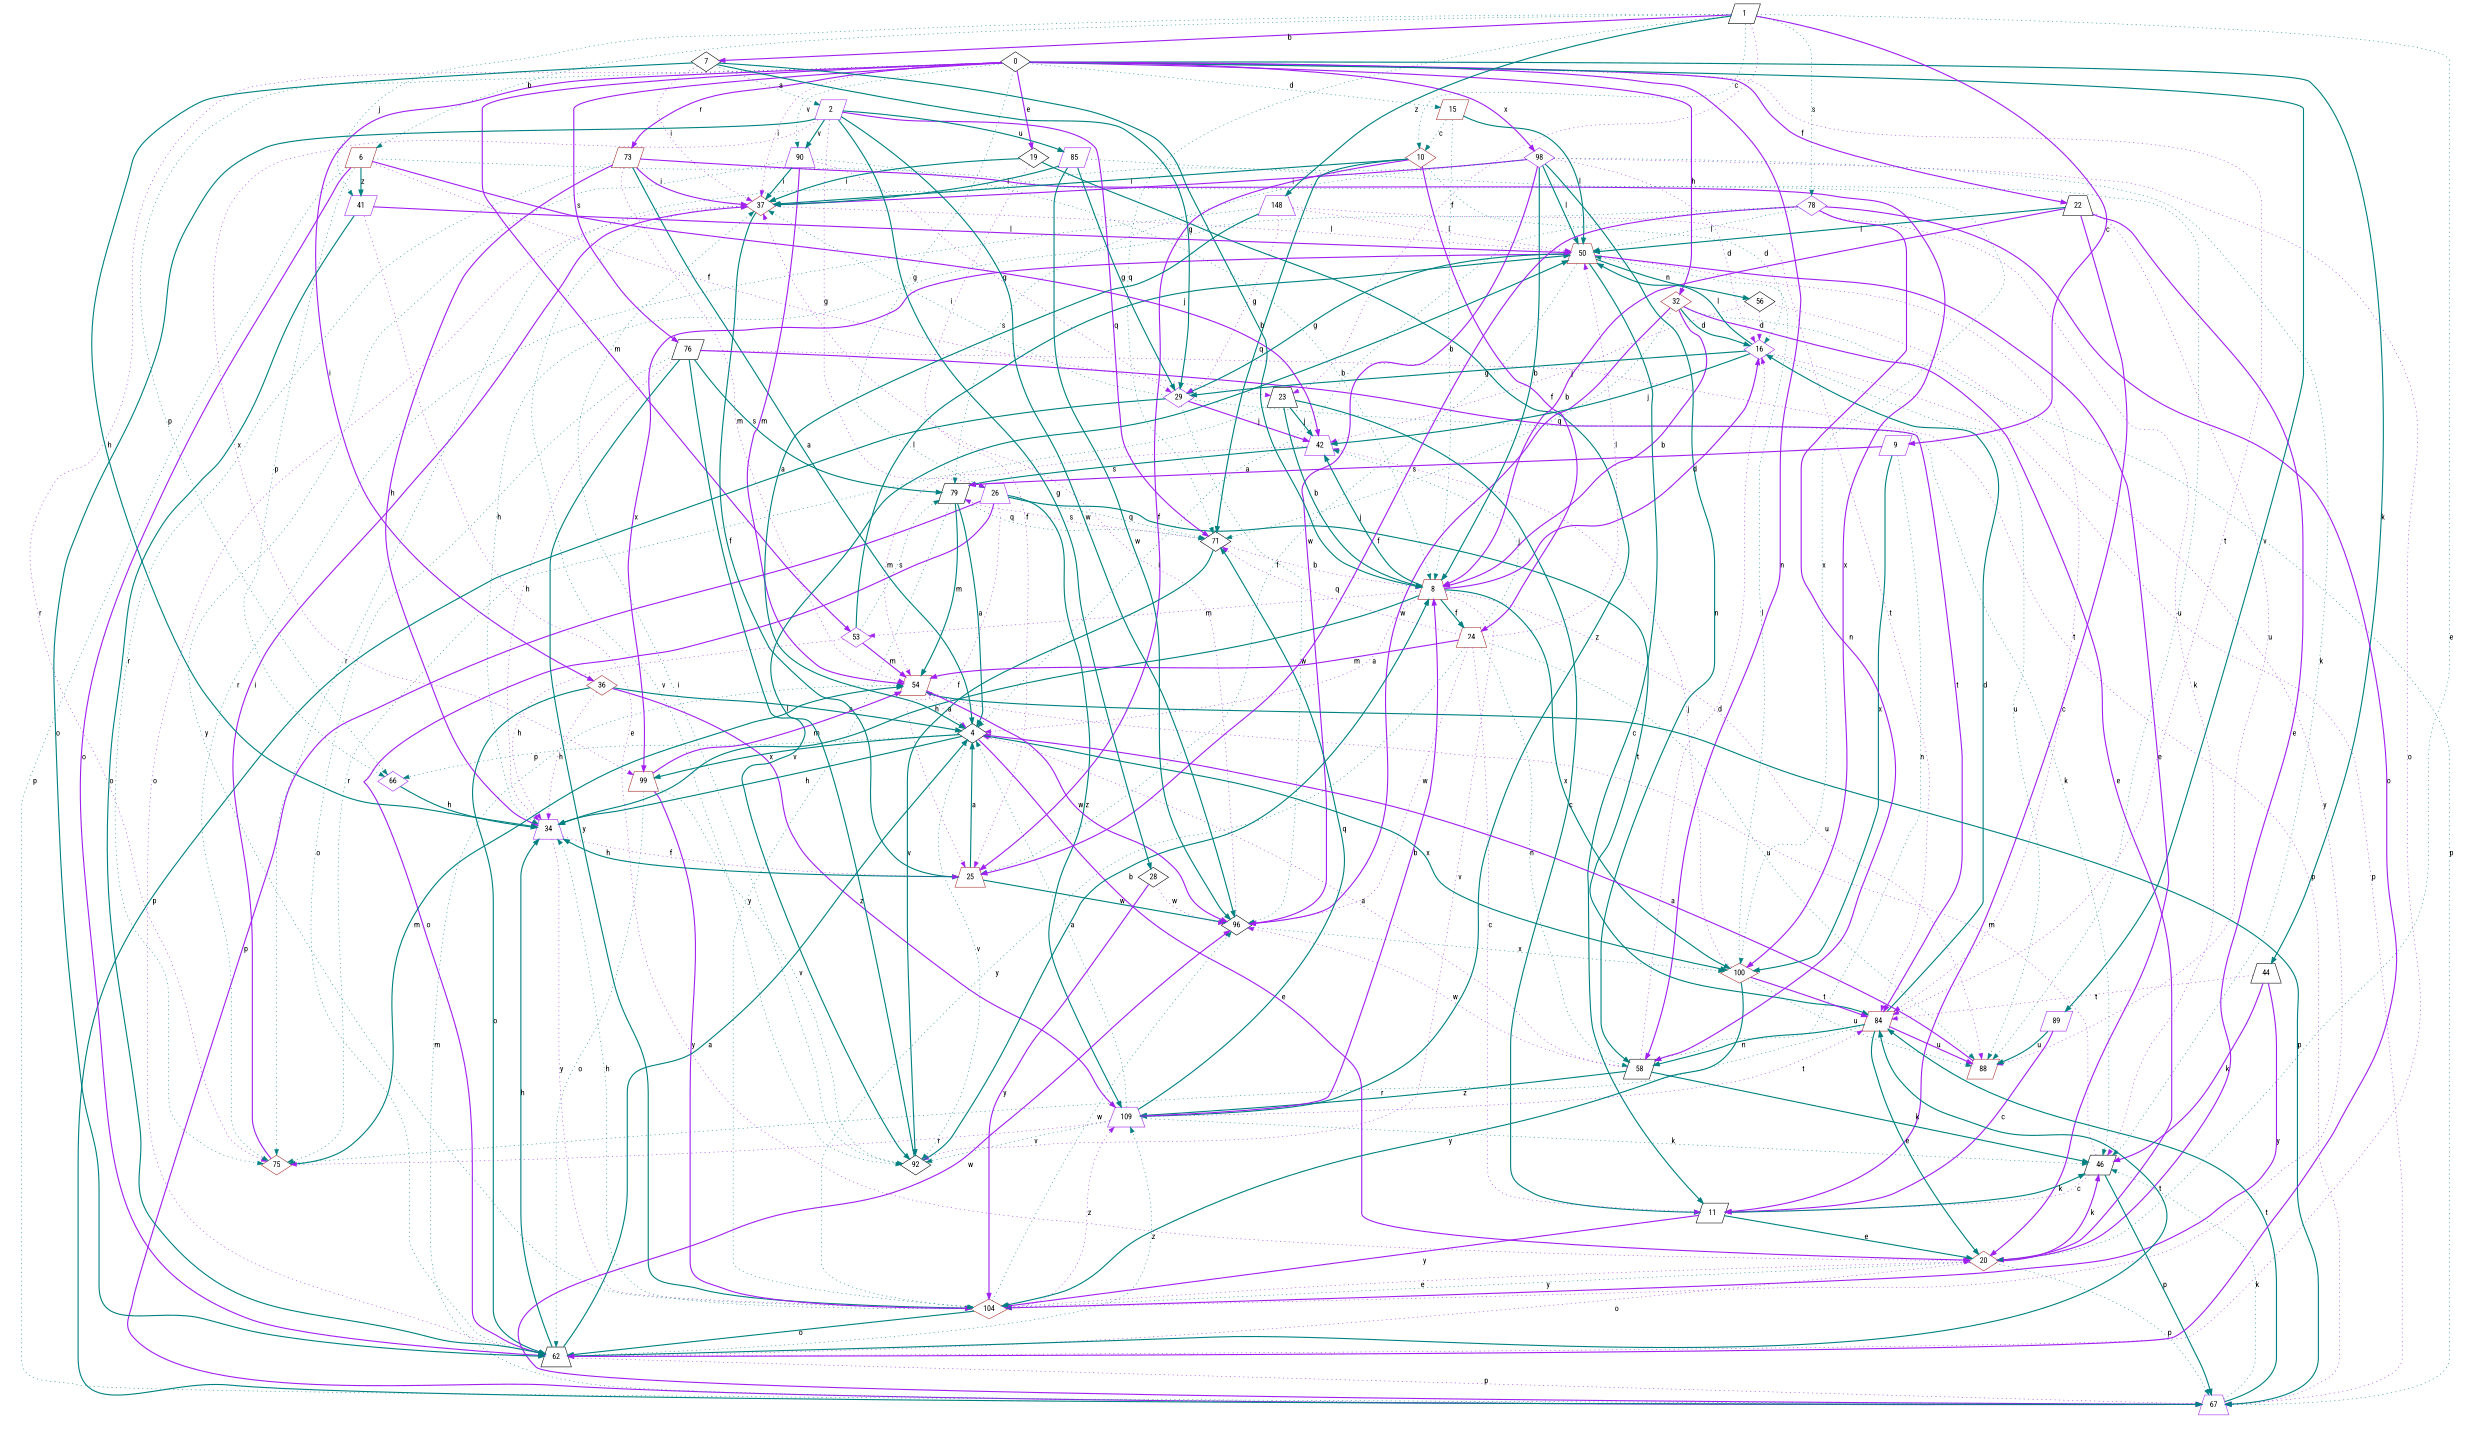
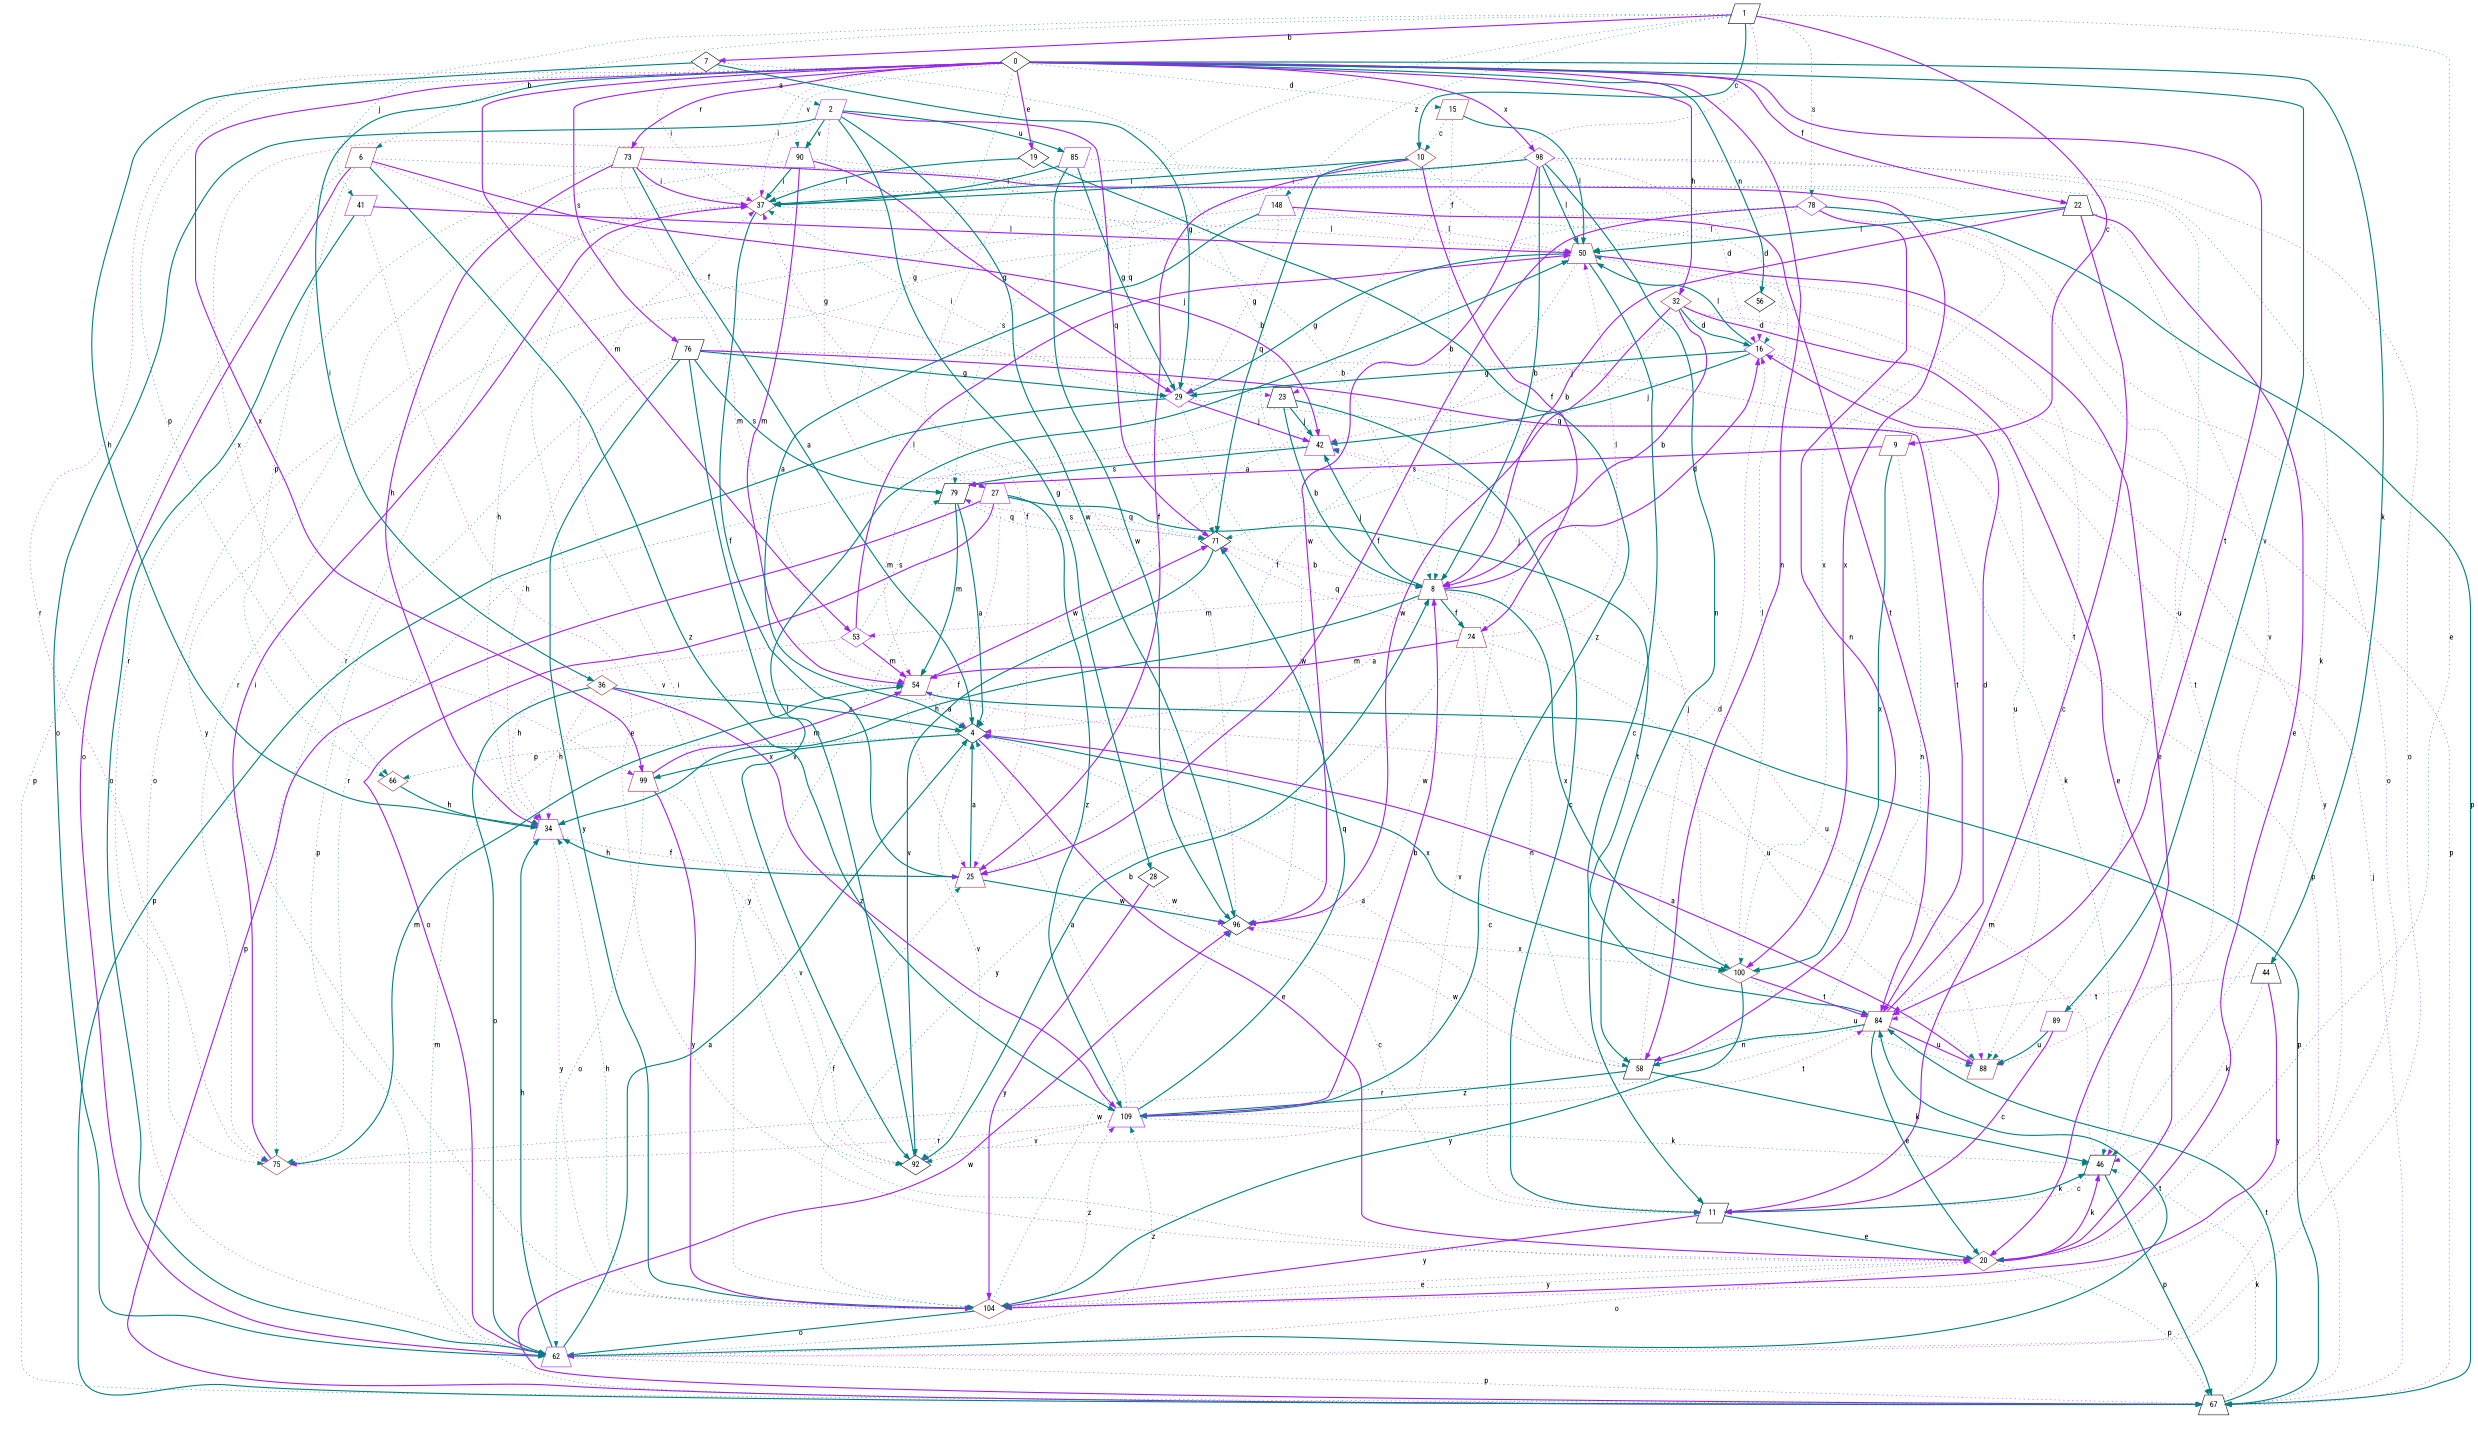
edge "1" -> "148": style bold -> dotted
edge "1" -> "10": style dotted -> bold
edge "0" -> "36": color purple -> teal
edge "0" -> "84": style dotted -> bold
edge "7" -> "8": style bold -> dotted
edge "6" -> "41": now "6" -> "109"
edge "98" -> "37": color purple -> teal
edge "90" -> "29": style dotted -> bold
edge "50" -> "56": now "0" -> "56"
edge "50" -> "99": now "0" -> "99"
edge "53" -> "50": color teal -> purple
edge "76" -> "29": added, label "g"
edge "148" -> "84": style dotted -> bold
node "9": color purple -> brown
node "26": label "26" -> "27"
edge "84" -> "16": color teal -> purple
edge "22" -> "88": label "u" -> "v"
edge "92" -> "37": color teal -> purple
edge "78" -> "46": label "k" -> "t"
edge "78" -> "67": added, label "p"
edge "32" -> "67": color teal -> purple
node "66": color purple -> brown
edge "4" -> "34": removed, label "h"
edge "54" -> "96": now "54" -> "71"
edge "76" -> "62": label "o" -> "p"
edge "16" -> "67": label "p" -> "j"
edge "28" -> "11": added, label "c"
edge "44" -> "46": style bold -> dotted
edge "20" -> "25": added, label "f"
edge "78" -> "62": style bold -> dotted
node "62": color black -> purple
node "67": color purple -> black
